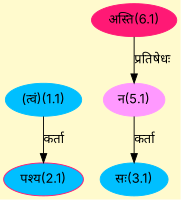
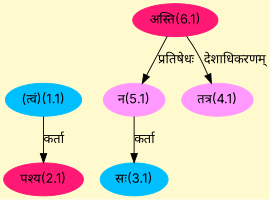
node "तत्र(4.1)": added
node "पश्य(2.1)": fillcolor #00bfff -> #ff1975
